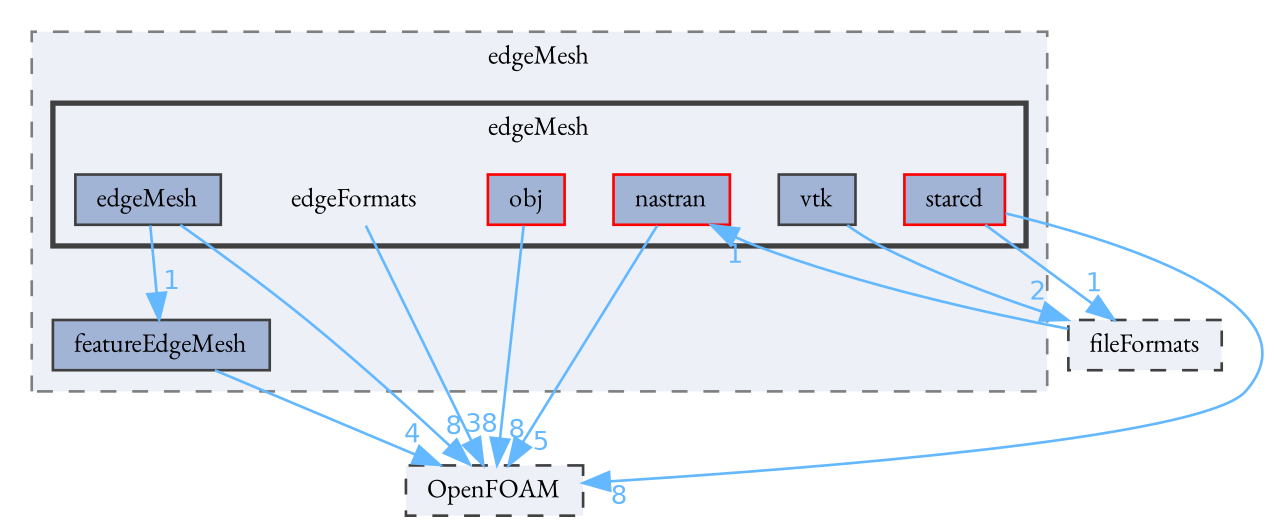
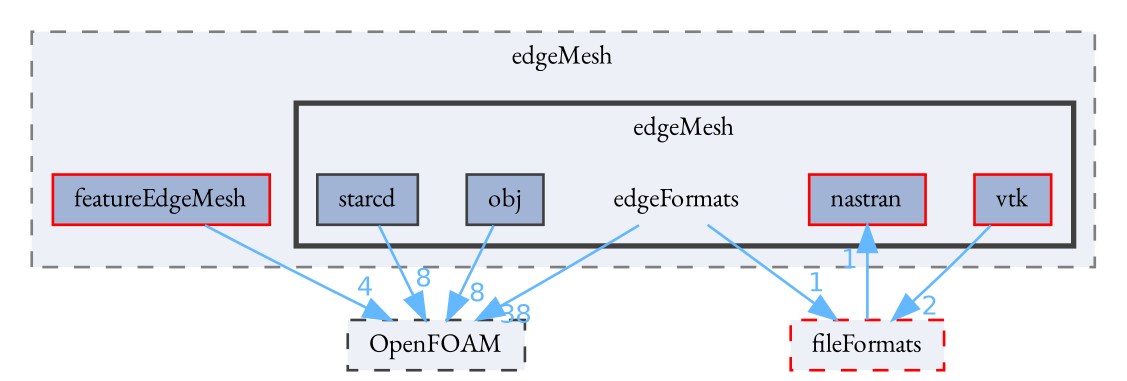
node "edgeMesh": removed
node "obj": color red -> grey25
node "vtk": color grey25 -> red
node "starcd": color red -> grey25
edge "starcd" -> "fileFormats": now "edgeFormats" -> "fileFormats"
edge "nastran" -> "OpenFOAM": removed
node "featureEdgeMesh": color grey25 -> red
node "fileFormats": color grey25 -> red
